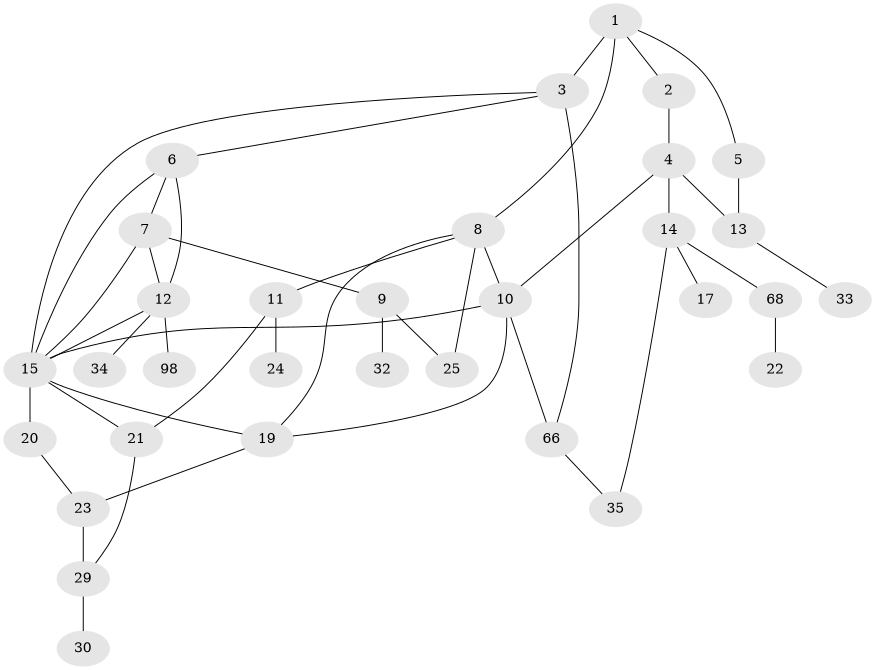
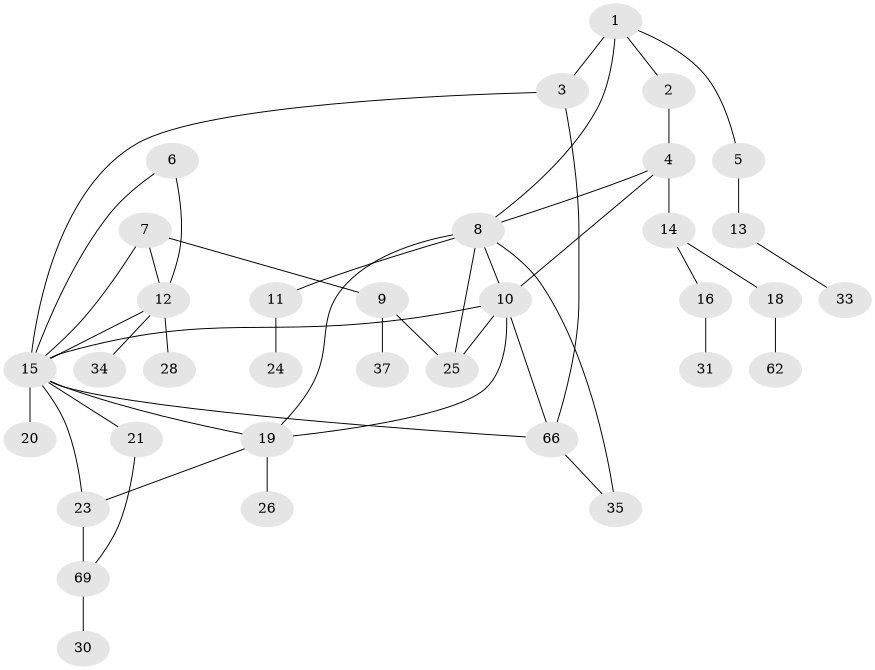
edge "3" -- "6": removed
edge "4" -- "13": now "4" -- "8"
edge "6" -- "7": removed
node "17": label "17" -> "16"
node "68": label "68" -> "18"
edge "10" -- "25": added
node "98": label "98" -> "28"
node "32": label "32" -> "37"
edge "14" -- "35": now "8" -- "35"
node "31": added
node "22": label "22" -> "62"
edge "11" -- "21": removed
edge "15" -- "66": added
edge "20" -- "23": now "15" -- "23"
node "26": added
node "29": label "29" -> "69"
